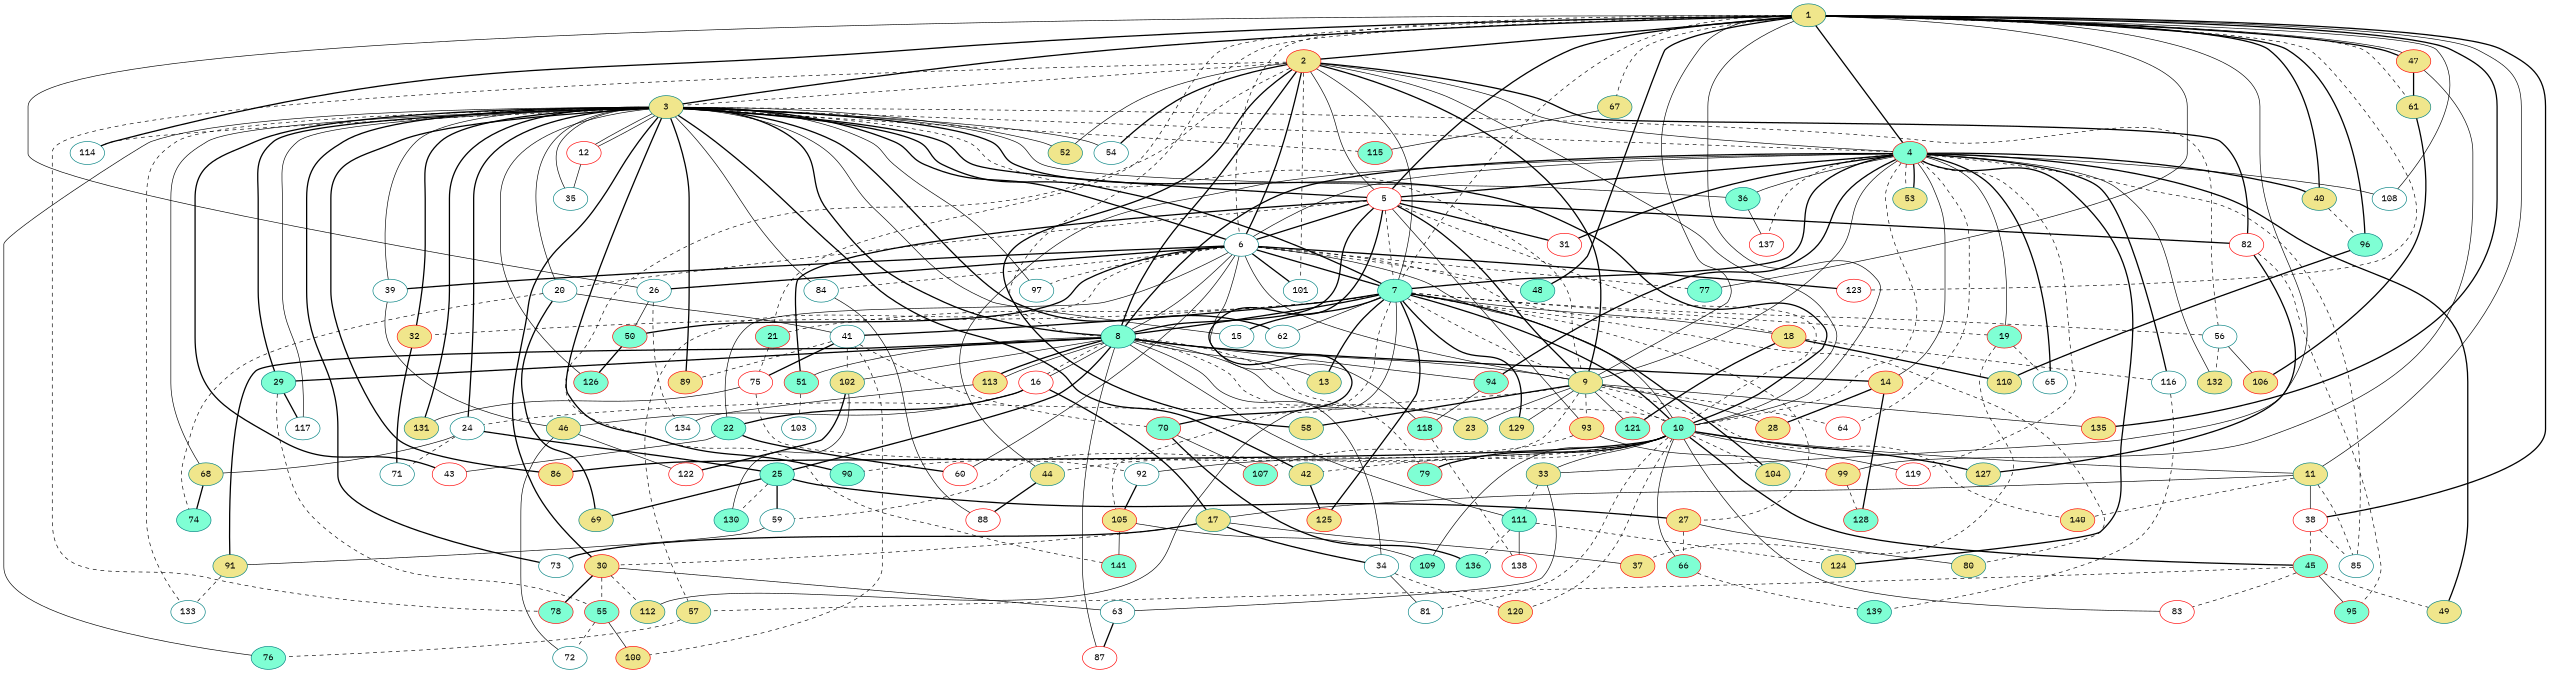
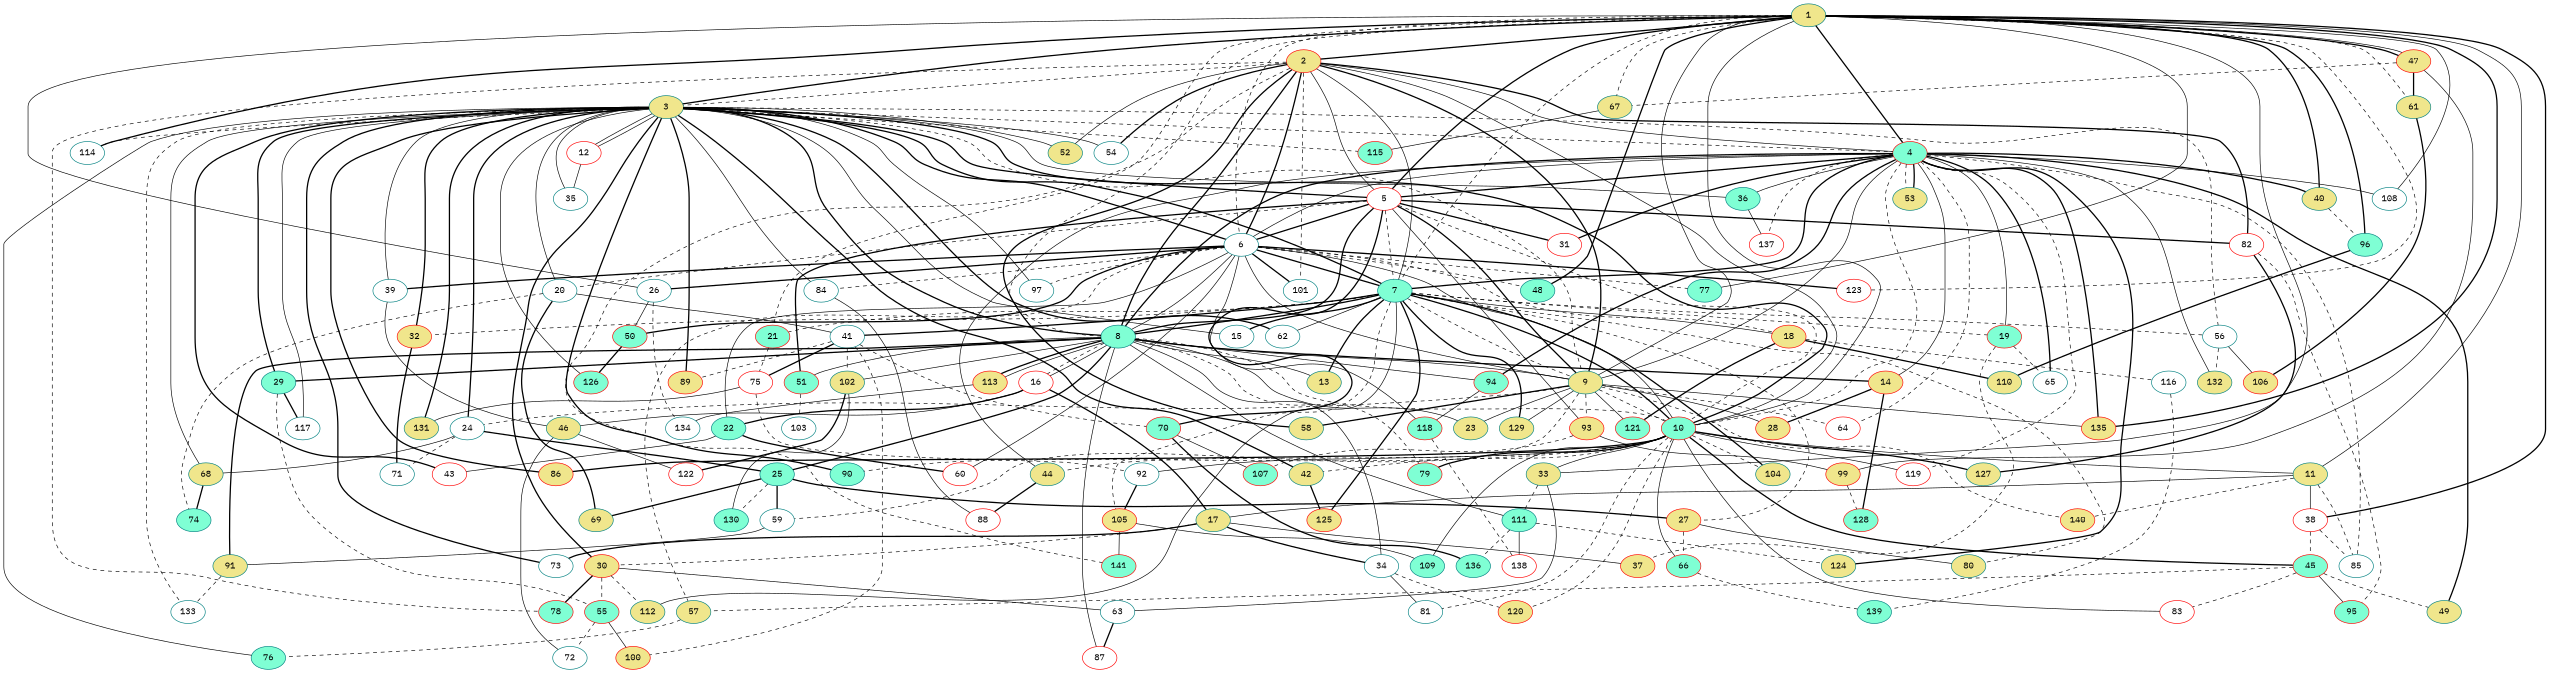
edge "47" -- "67": added
edge "4" -- "116": now "4" -- "135"
